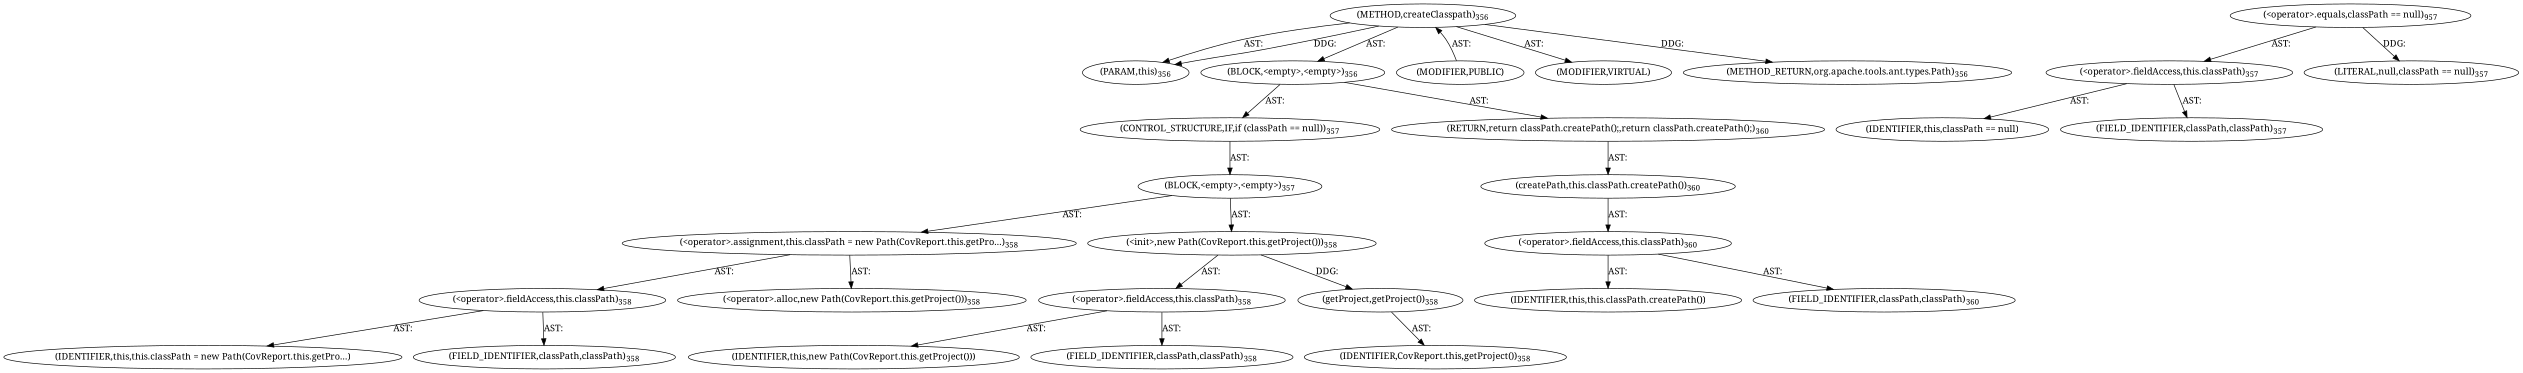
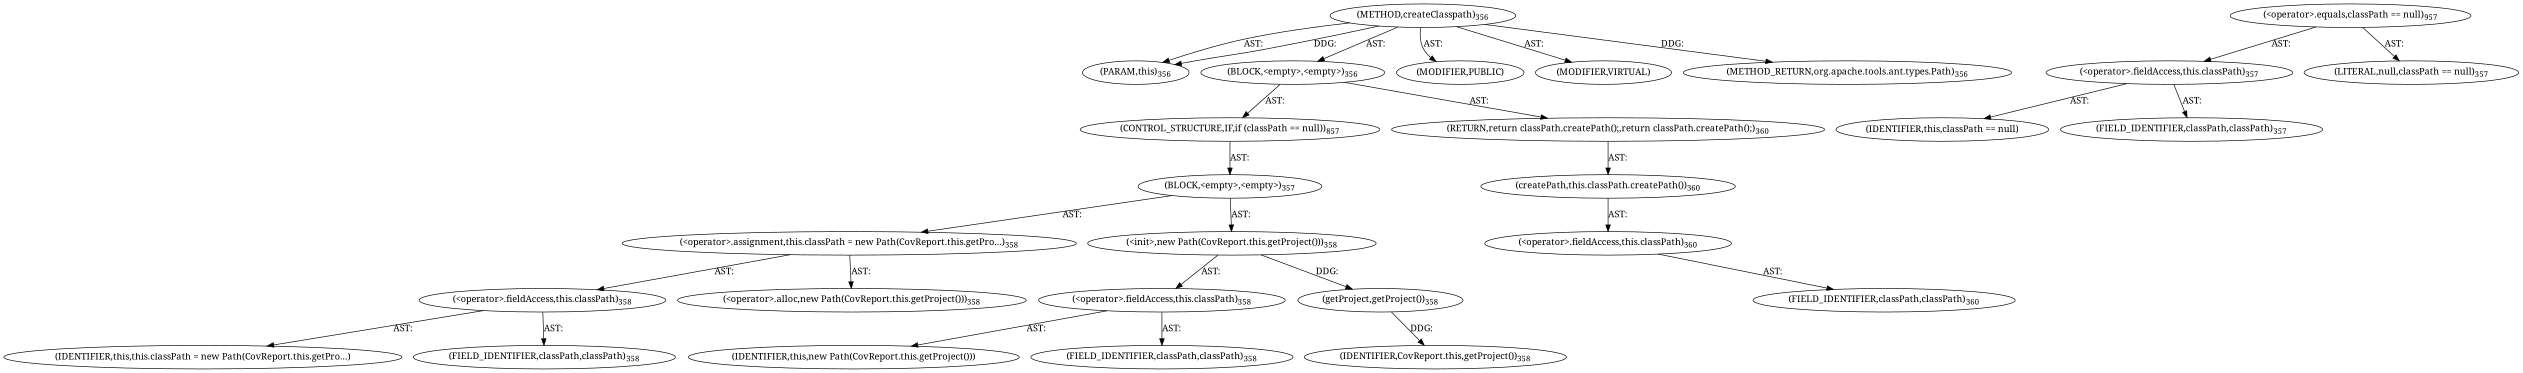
edge "(<operator>.equals,classPath == null)" -> "(LITERAL,null,classPath == null)": label "DDG: " -> "AST: "
edge "(MODIFIER,PUBLIC)" -> "(METHOD,createClasspath)": reversed
node "(CONTROL_STRUCTURE,IF,if (classPath == null))": text "357" -> "857"
node "(IDENTIFIER,this,this.classPath.createPath())": removed
edge "(getProject,getProject())" -> "(IDENTIFIER,CovReport.this,getProject())": label "AST: " -> "DDG: "
